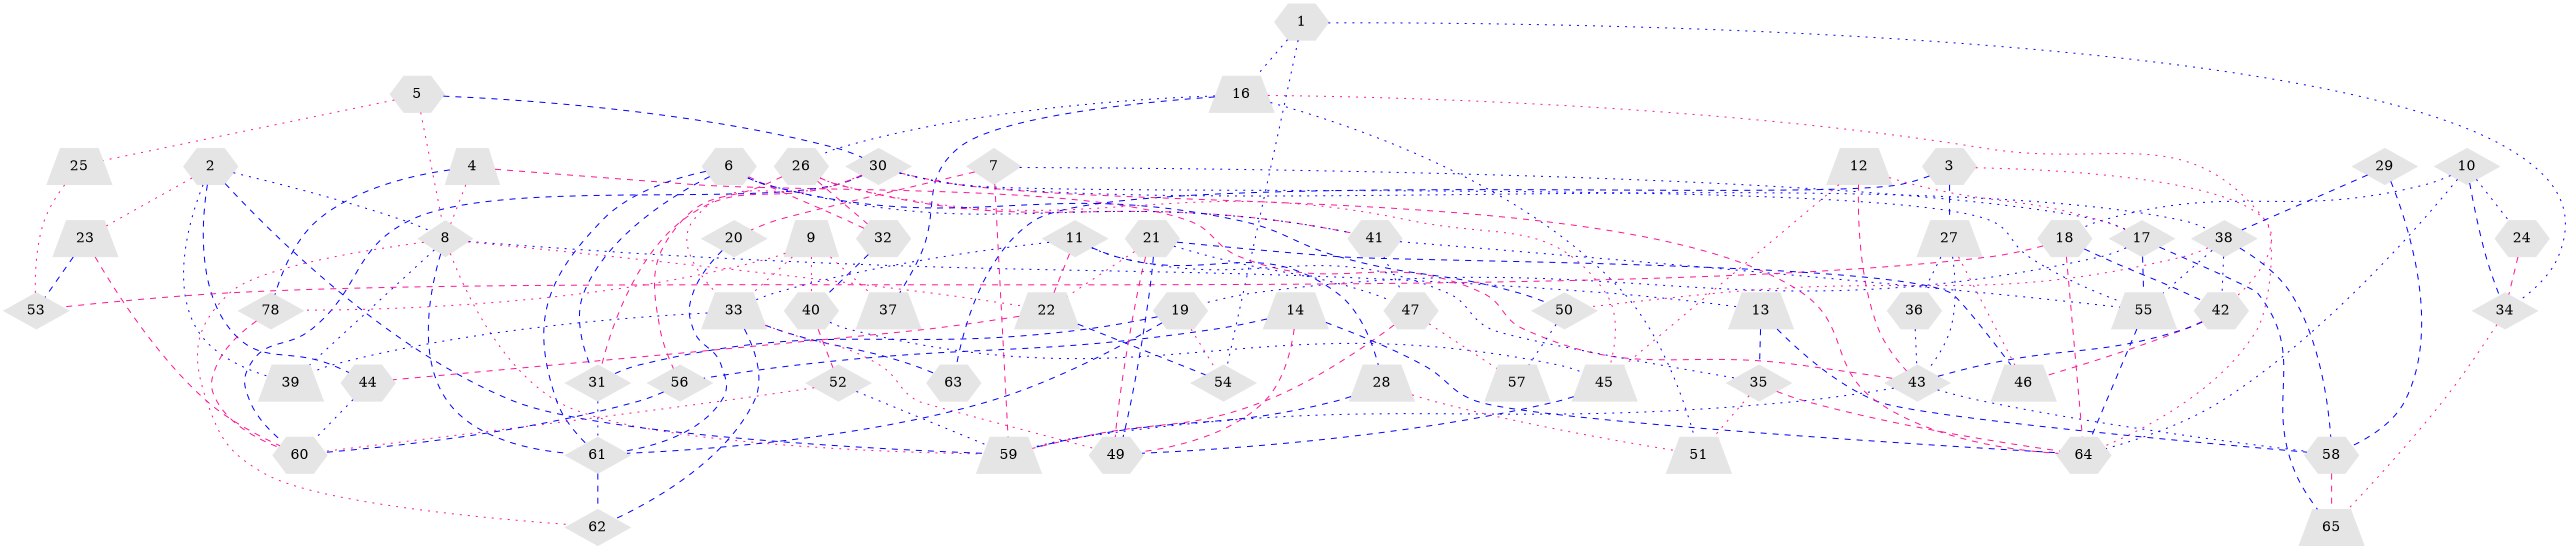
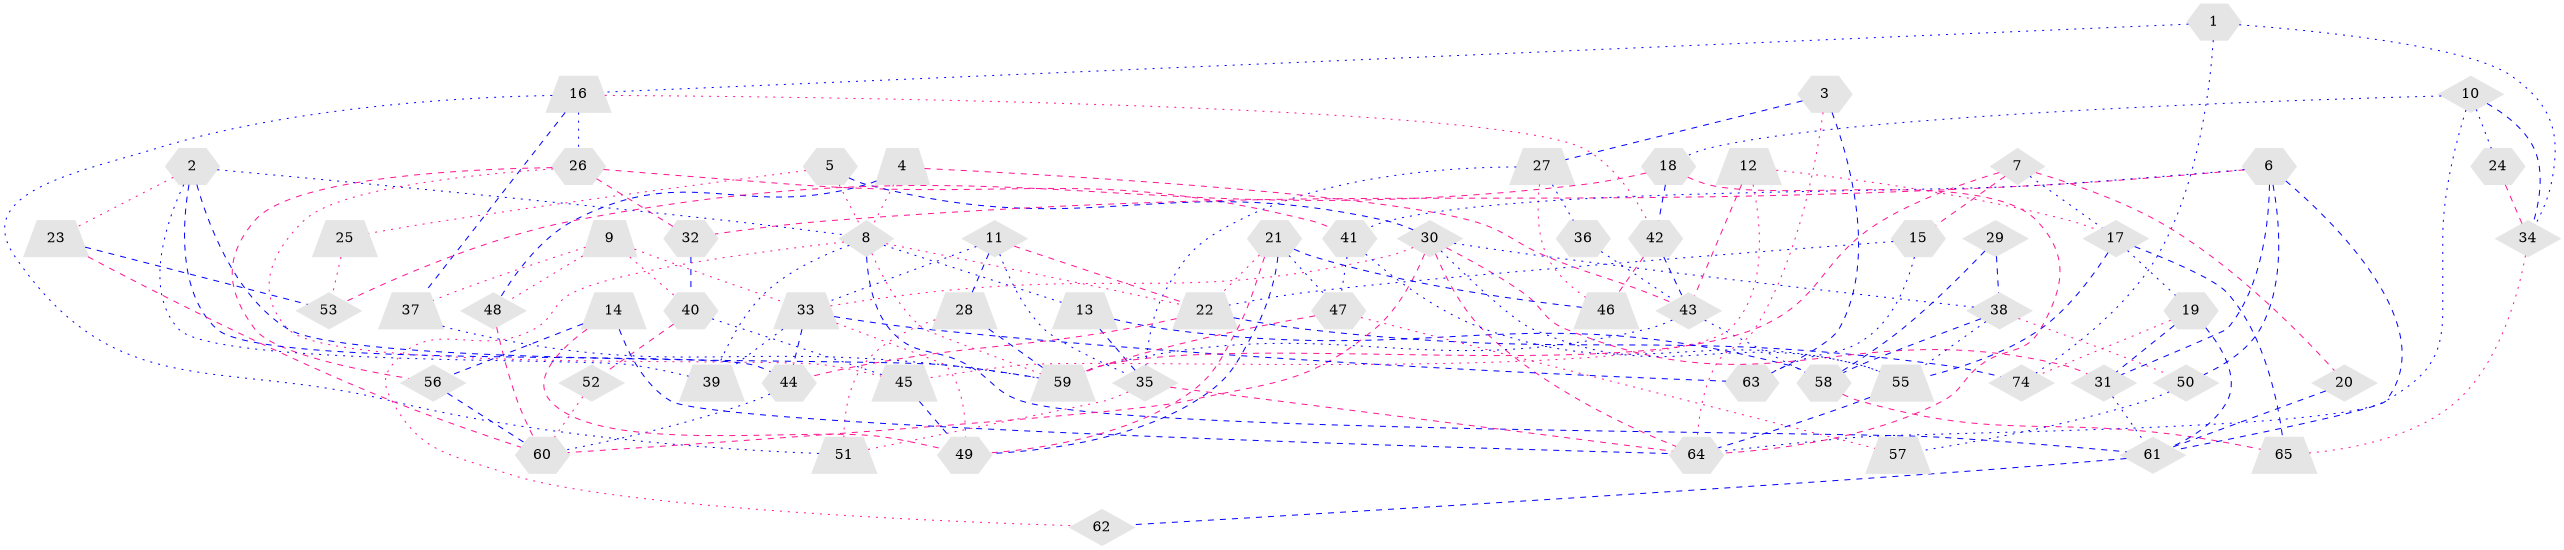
edge "30" -- "60": color blue -> deeppink
node "15": added
edge "38" -- "42": removed
node "78": label "78" -> "48"
edge "27" -- "43": now "27" -- "35"
node "54": label "54" -> "74"
edge "52" -- "59": now "37" -- "59"
edge "33" -- "62": now "33" -- "44"
